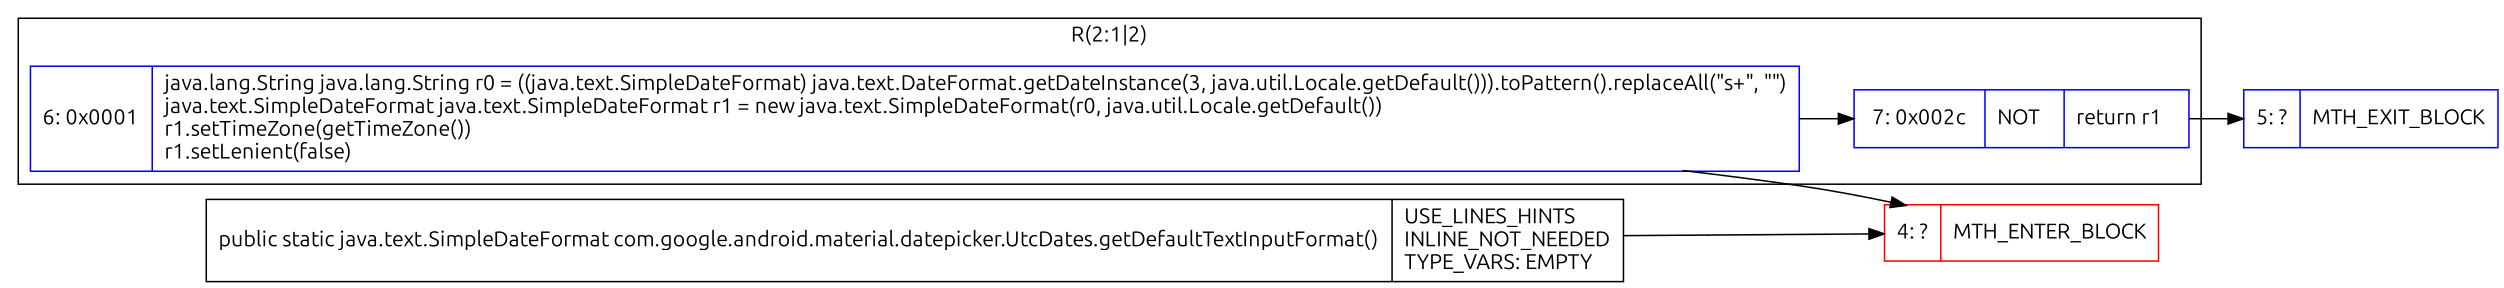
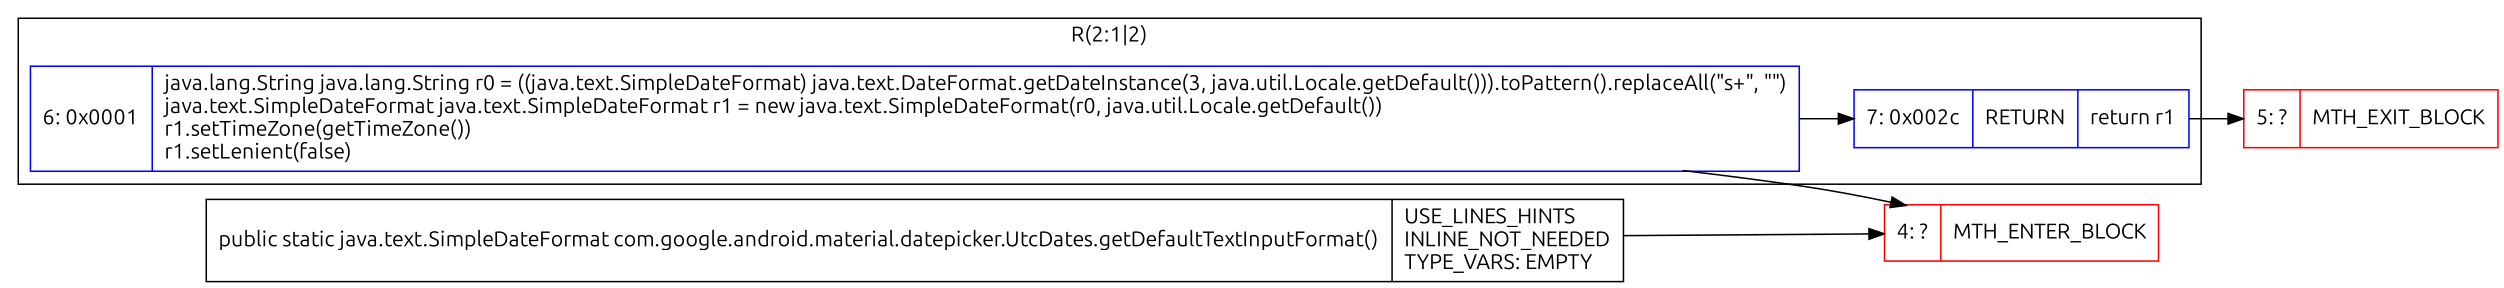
node "7: 0x002c": text "NOT" -> "RETURN"
node "5: ?": color blue -> red
